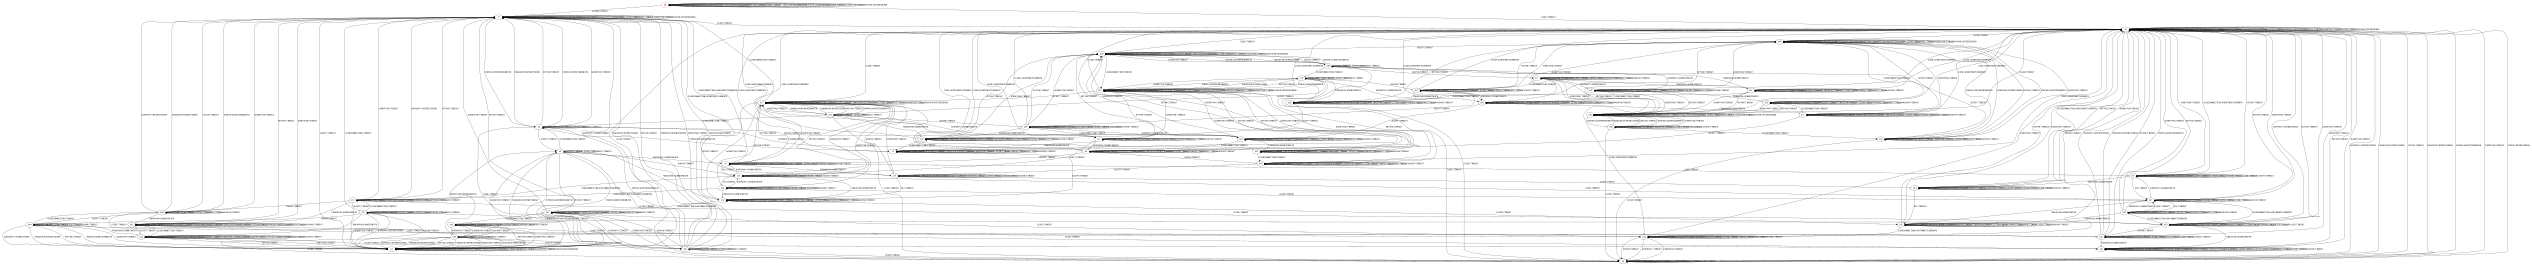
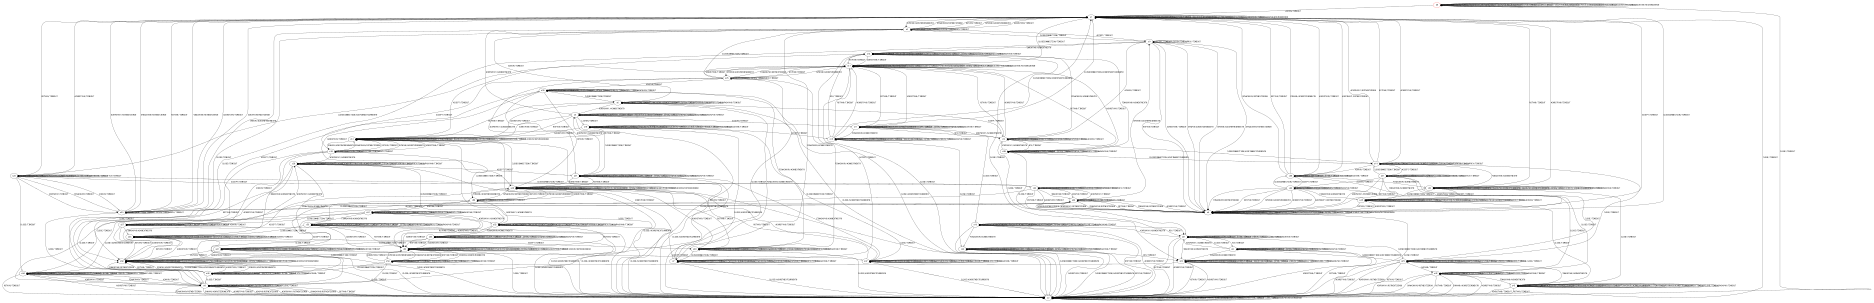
edge "s2" -> "s60": reversed
edge "s50" -> "s53": removed, label "FINACKVV0/ACKNEXTNEXT0"
edge "s9" -> "s11": removed, label "ACKPSHVV1/ACKNEXTNEXT0"
edge "s31" -> "s29": label "SYNACKVV0/RSTNEXTZERO0" -> "CLOSE/TIMEOUT"
